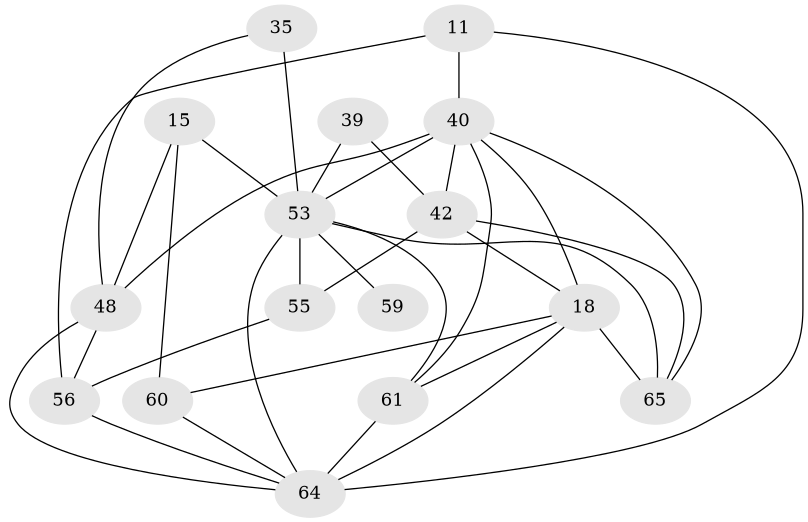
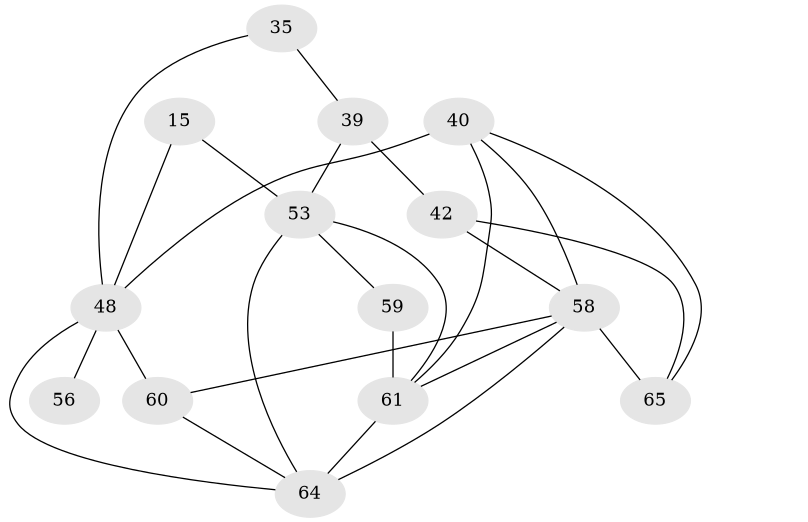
node "11": removed
edge "35" -- "53": now "35" -- "39"
edge "40" -- "53": removed
edge "40" -- "42": removed
edge "53" -- "65": removed
edge "15" -- "60": now "48" -- "60"
node "55": removed
node "18": label "18" -> "58"
edge "59" -- "61": added
edge "56" -- "64": removed
